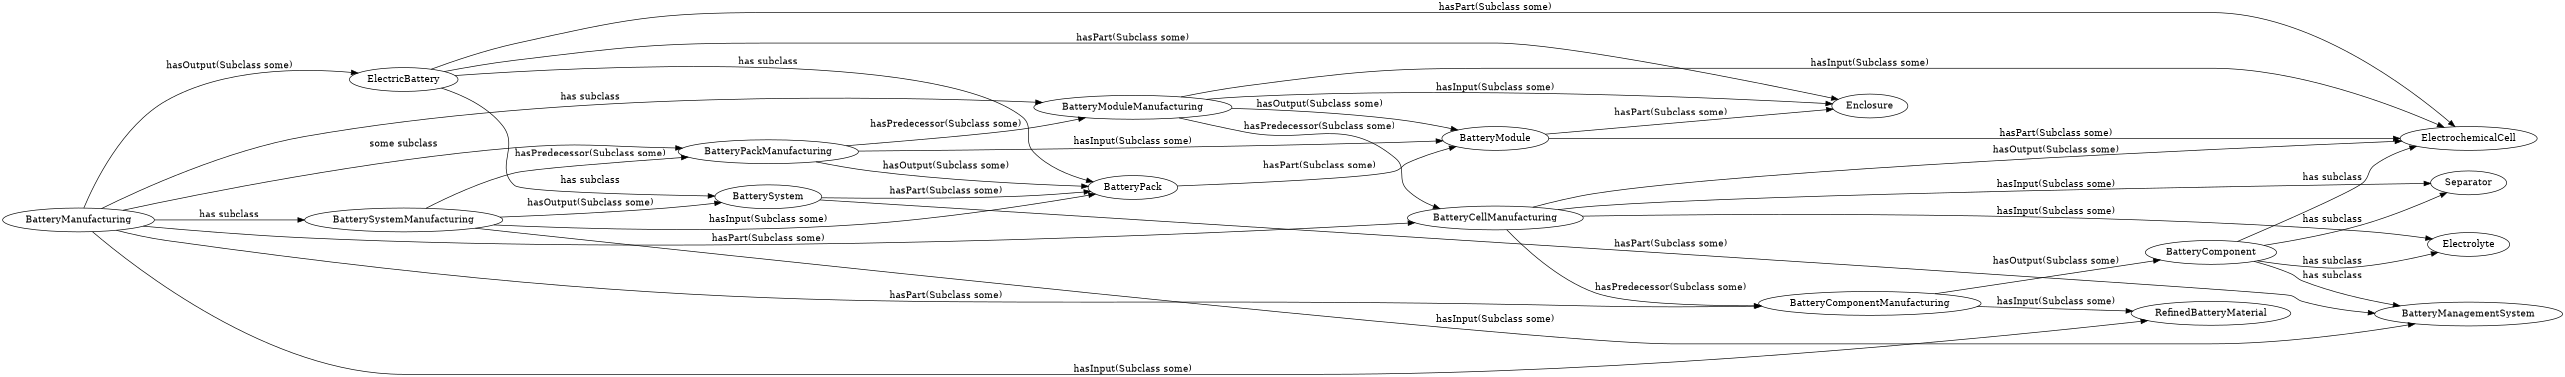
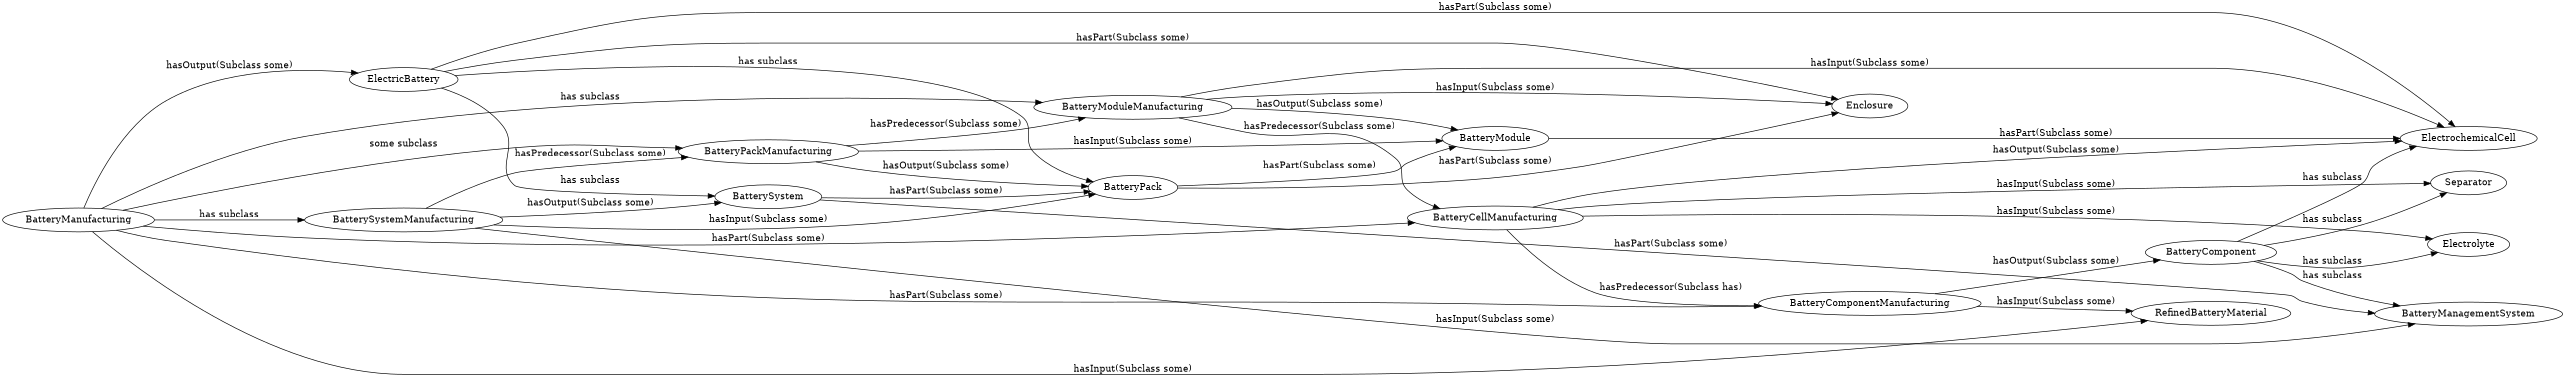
edge "BatteryModule" -> "Enclosure": now "BatteryPack" -> "Enclosure"
edge "BatteryCellManufacturing" -> "BatteryComponentManufacturing": label "hasPredecessor(Subclass some)" -> "hasPredecessor(Subclass has)"
